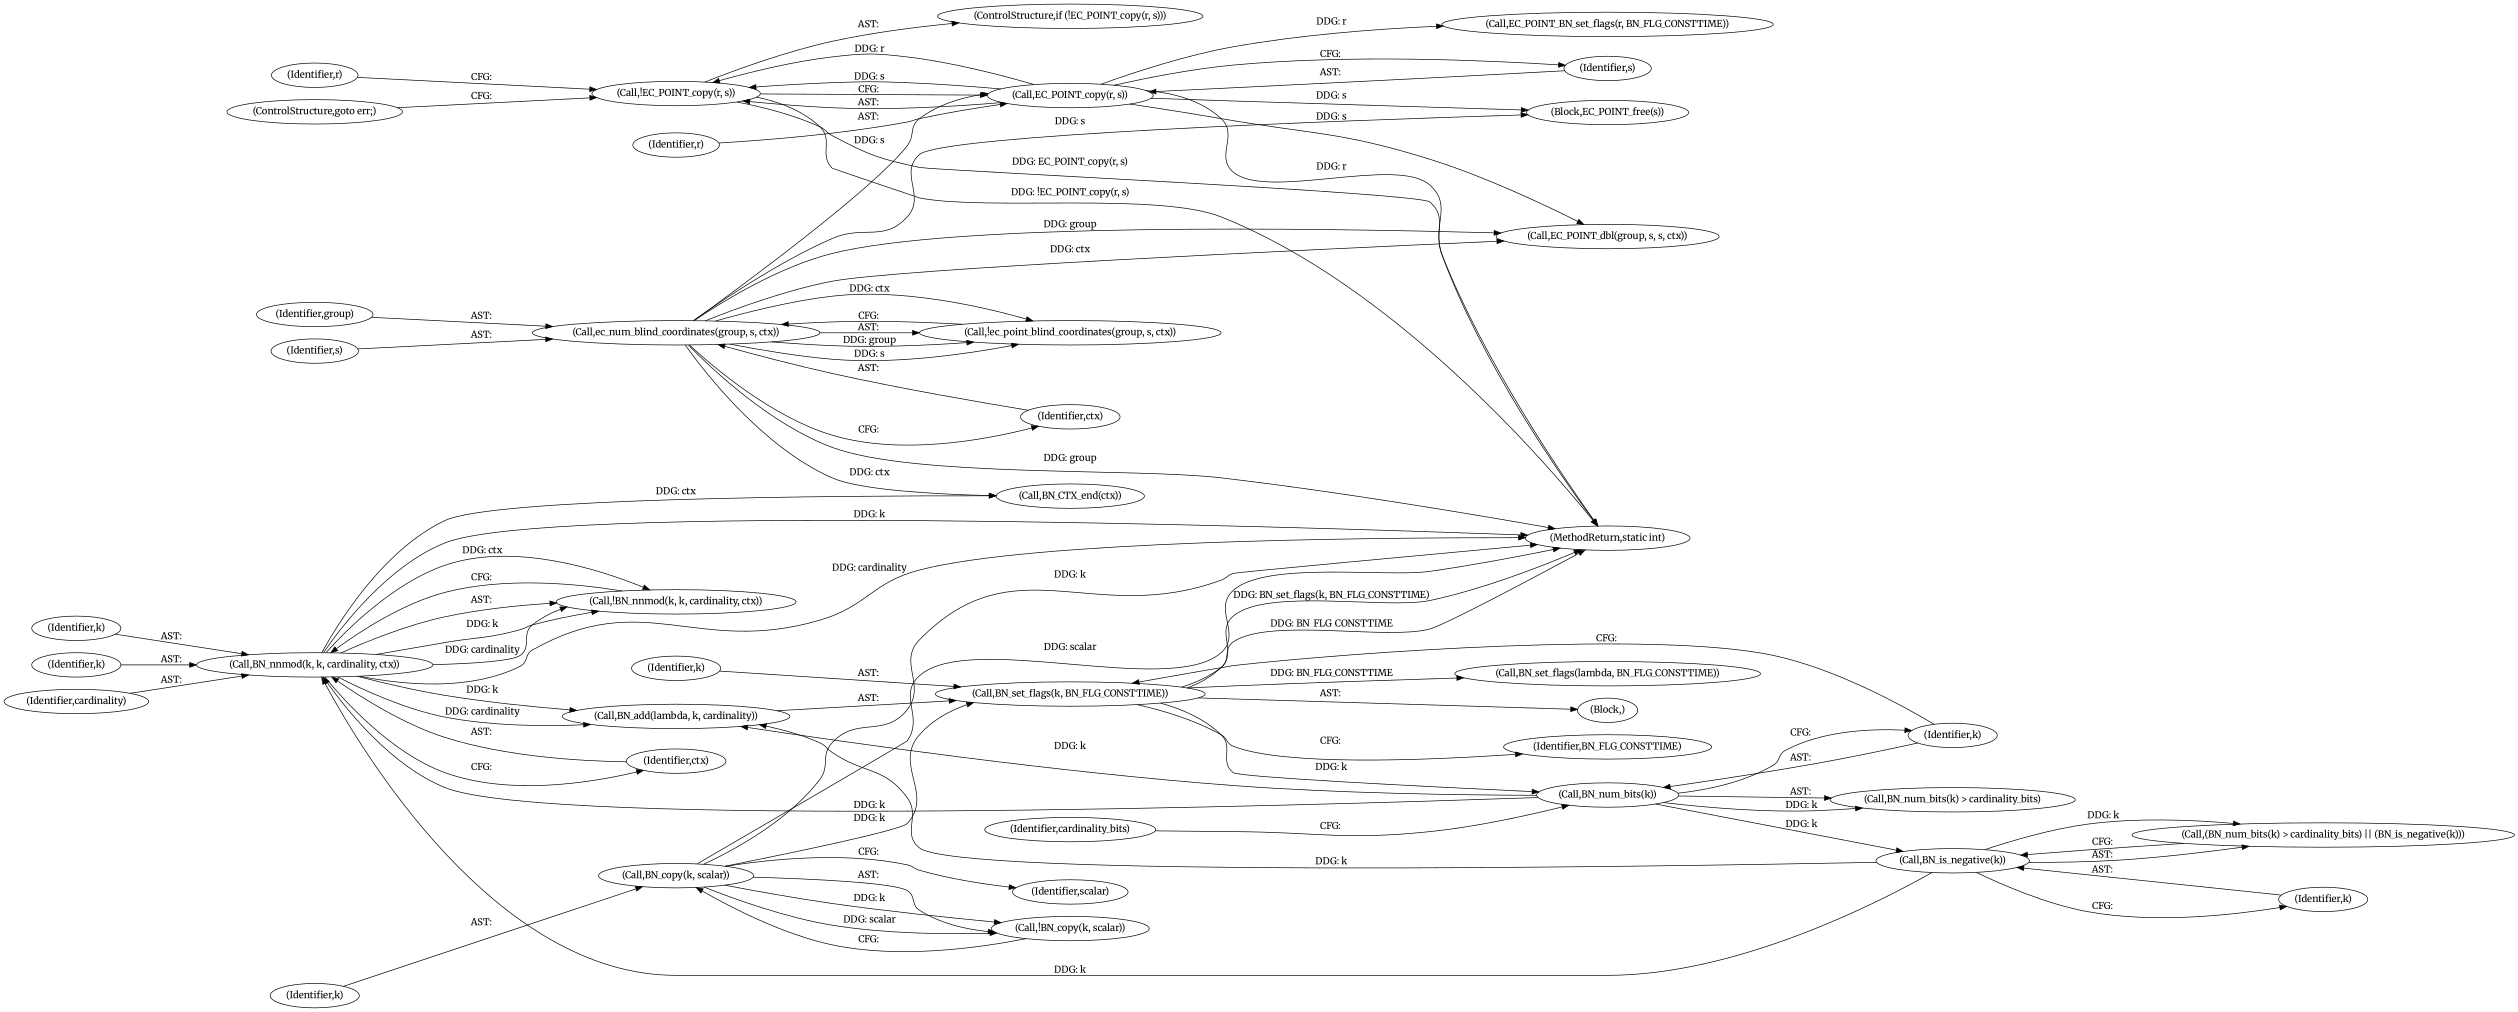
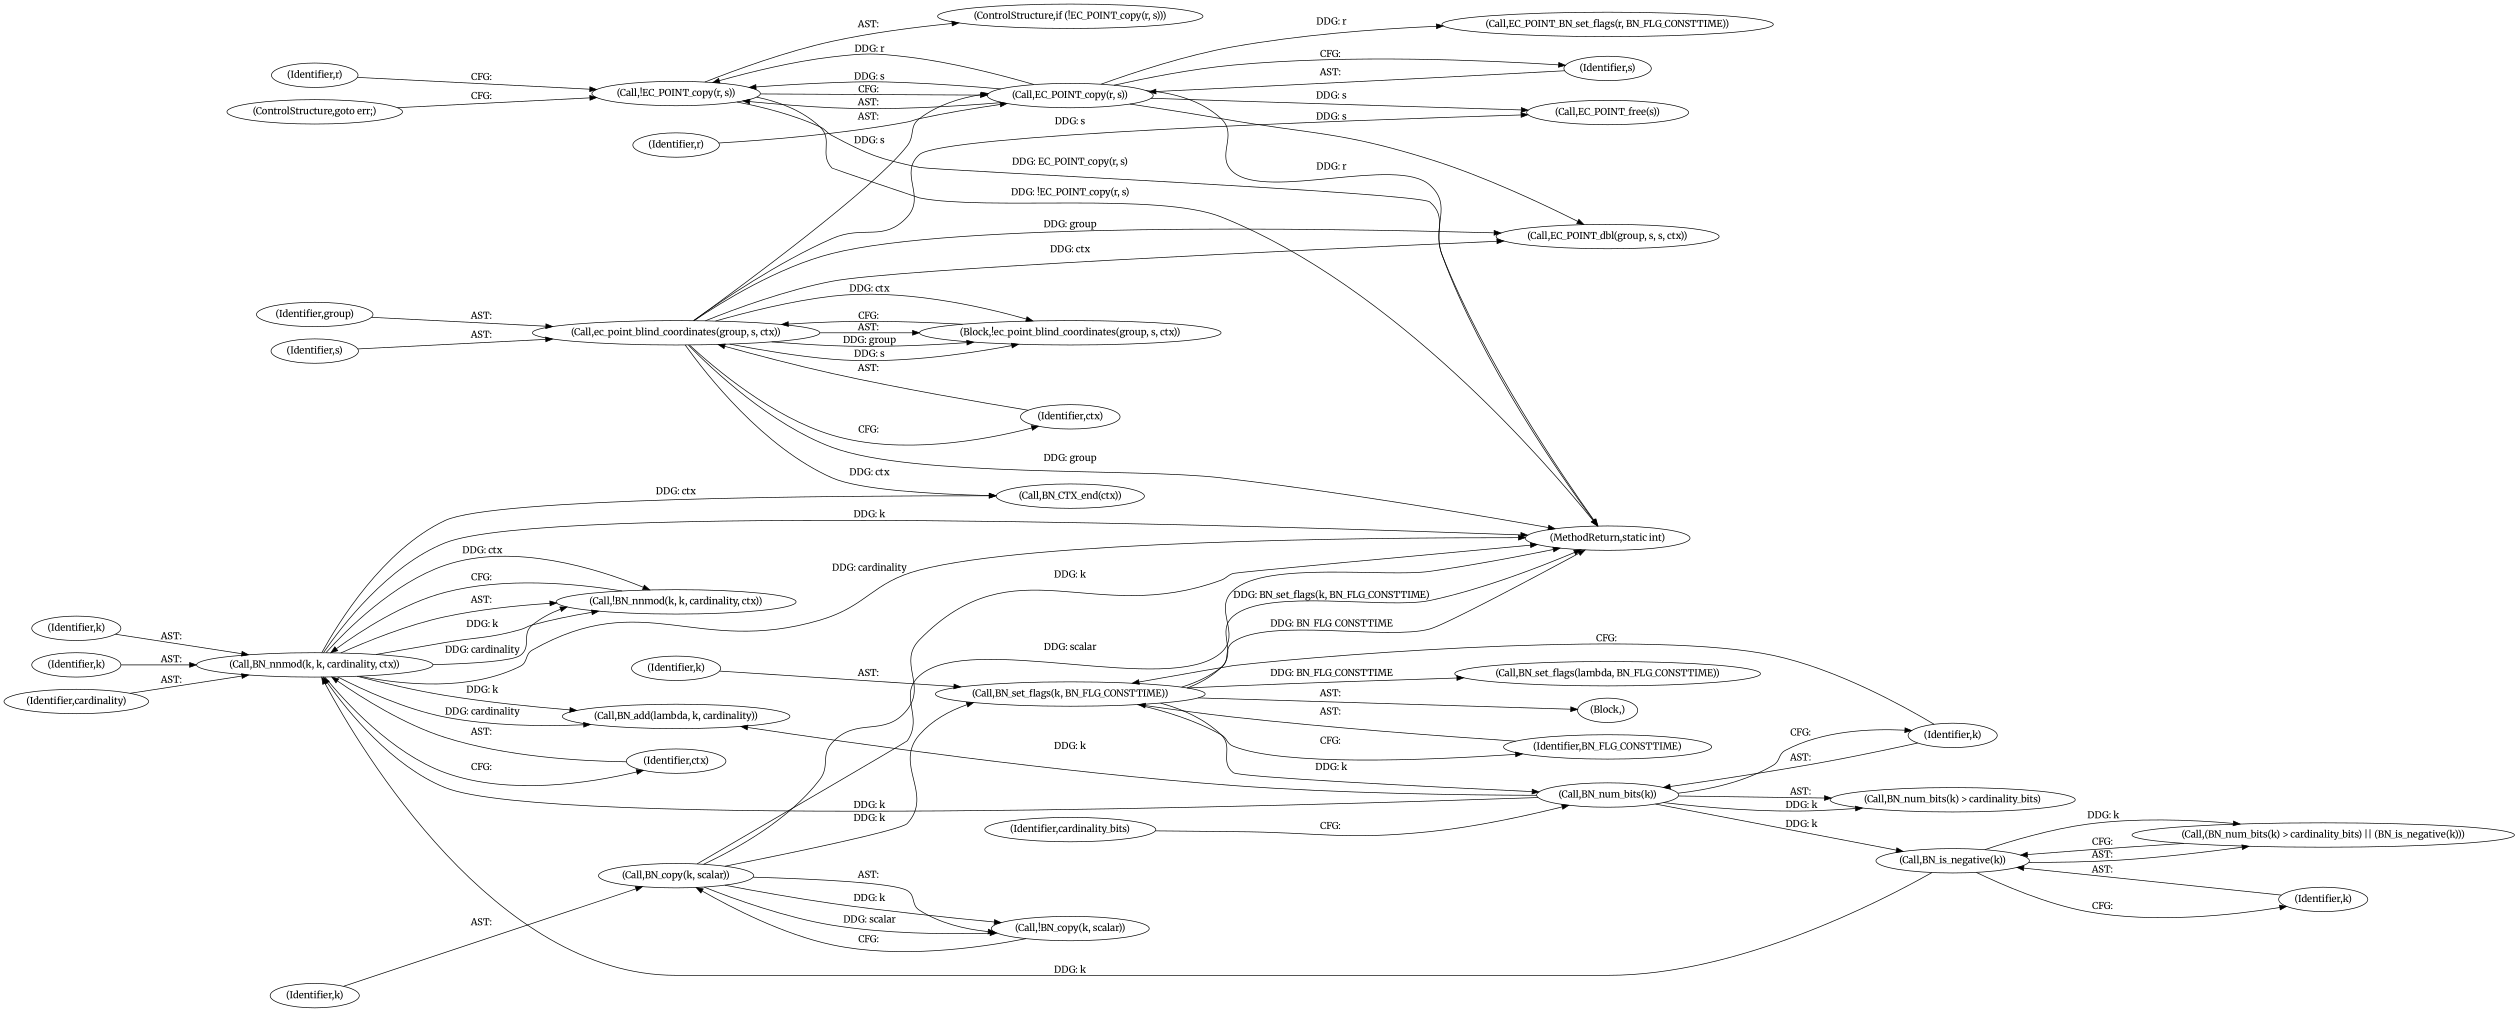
node "(Block,EC_POINT_free(s))": label "(Block,EC_POINT_free(s))" -> "(Call,EC_POINT_free(s))"
node "(Call,ec_num_blind_coordinates(group, s, ctx))": label "(Call,ec_num_blind_coordinates(group, s, ctx))" -> "(Call,ec_point_blind_coordinates(group, s, ctx))"
node "(Call,!ec_point_blind_coordinates(group, s, ctx))": label "(Call,!ec_point_blind_coordinates(group, s, ctx))" -> "(Block,!ec_point_blind_coordinates(group, s, ctx))"
edge "(Call,BN_add(lambda, k, cardinality))" -> "(Call,BN_set_flags(k, BN_FLG_CONSTTIME))": now "(Identifier,BN_FLG_CONSTTIME)" -> "(Call,BN_set_flags(k, BN_FLG_CONSTTIME))"
edge "(Call,BN_is_negative(k))" -> "(Call,BN_add(lambda, k, cardinality))": removed, label "DDG: k"
node "(Identifier,scalar)": removed
